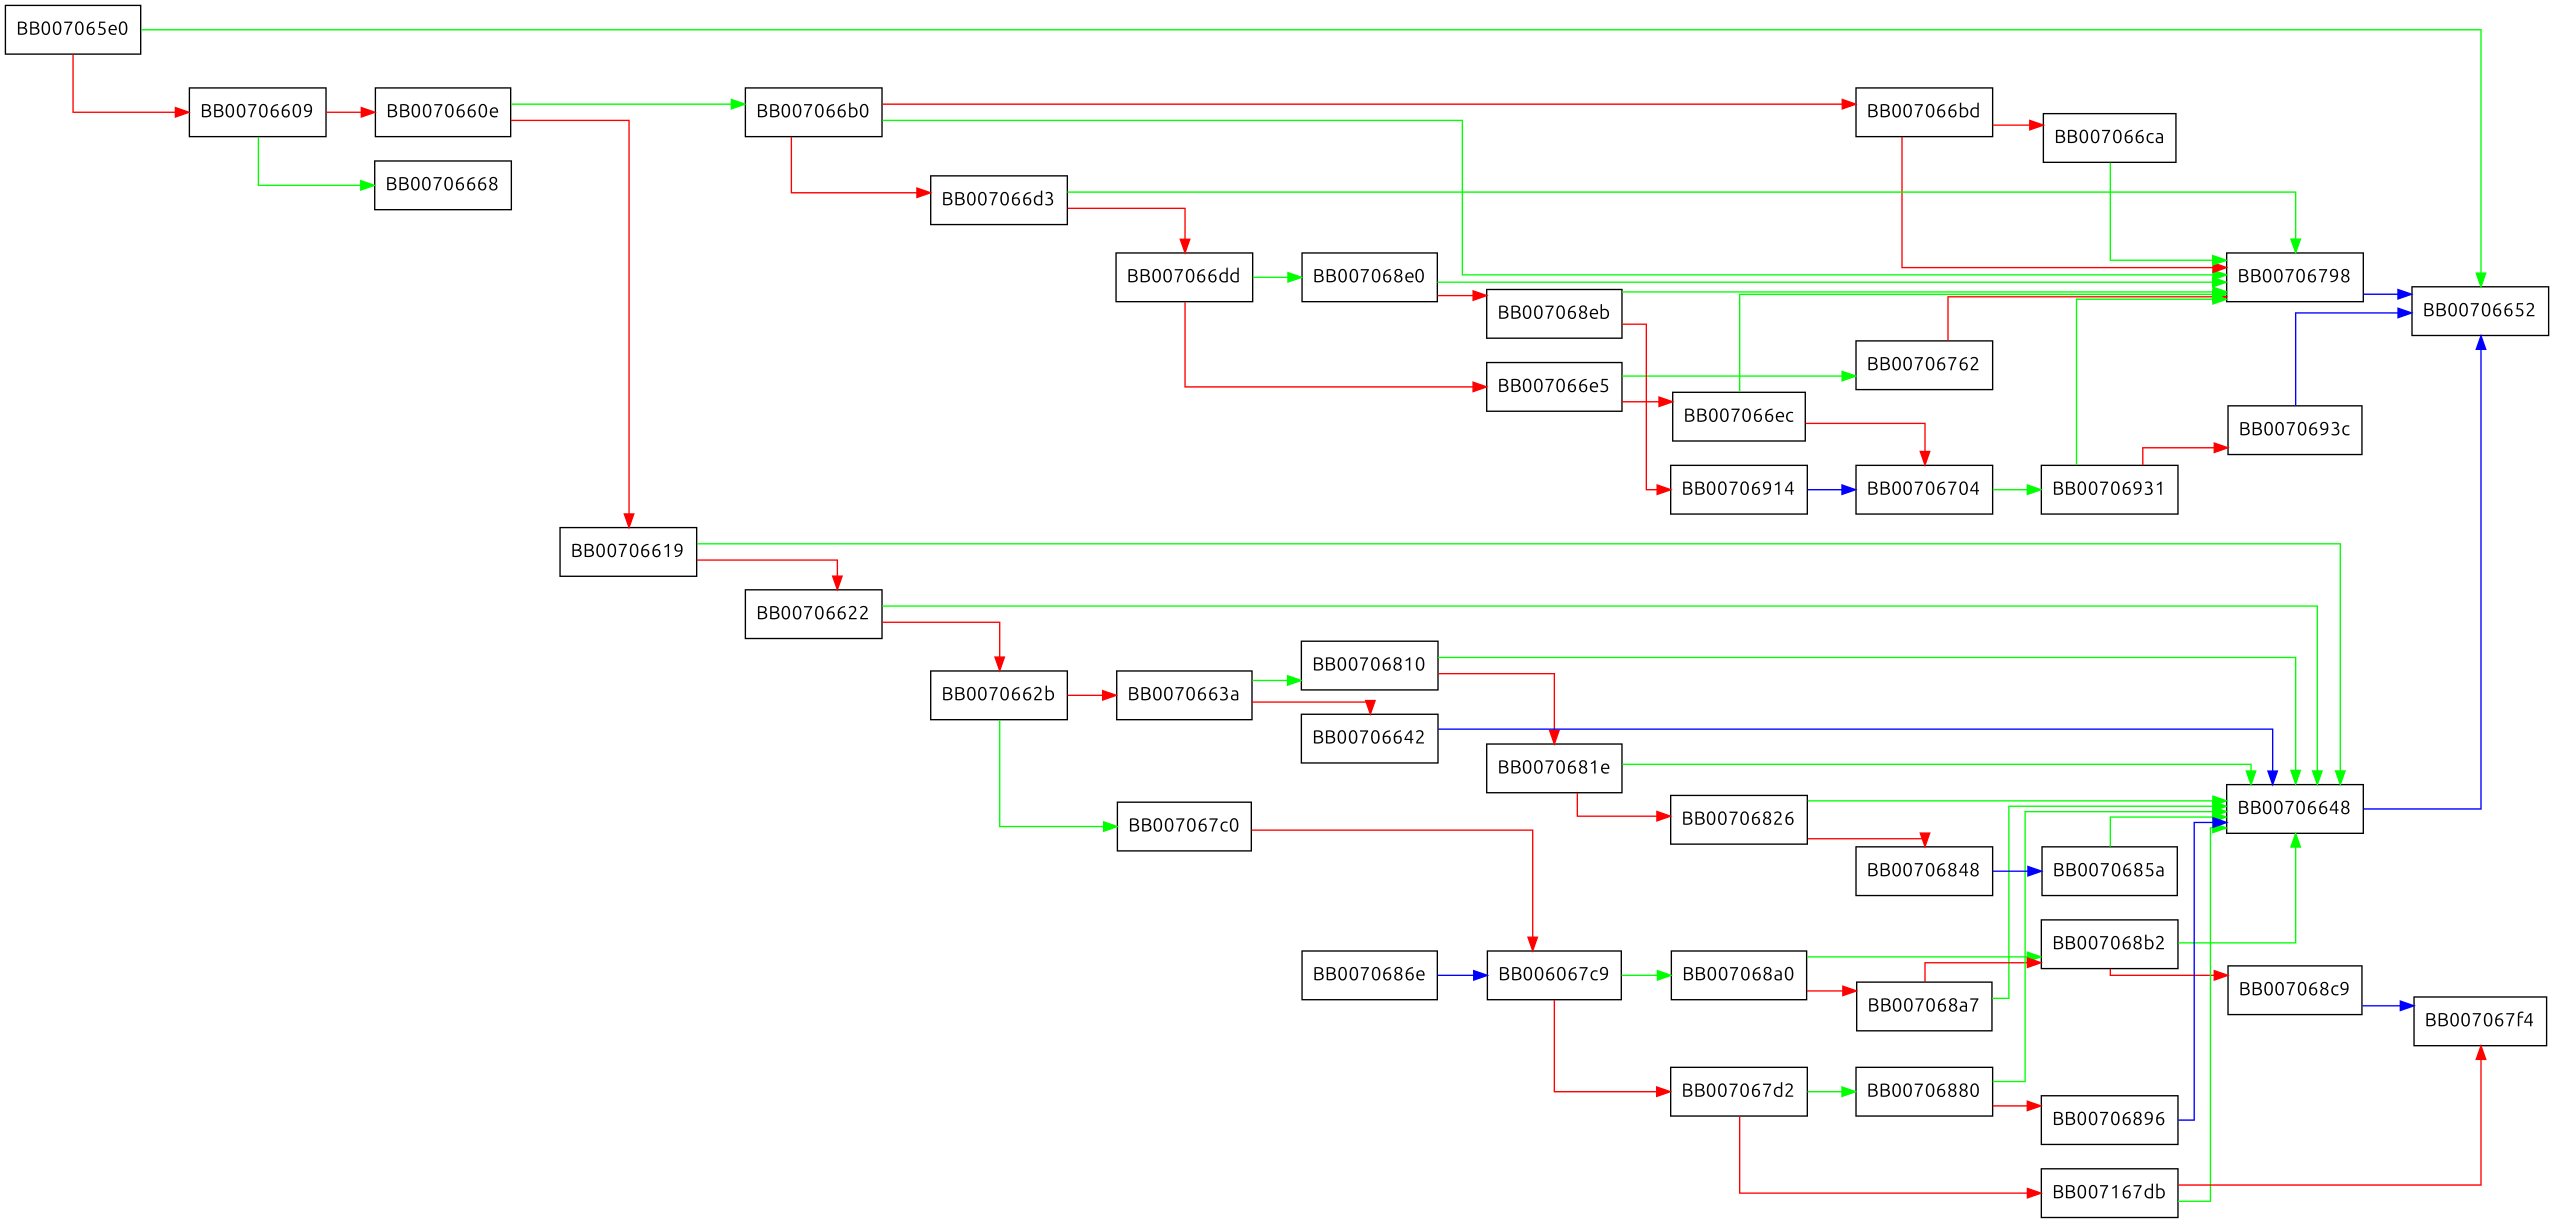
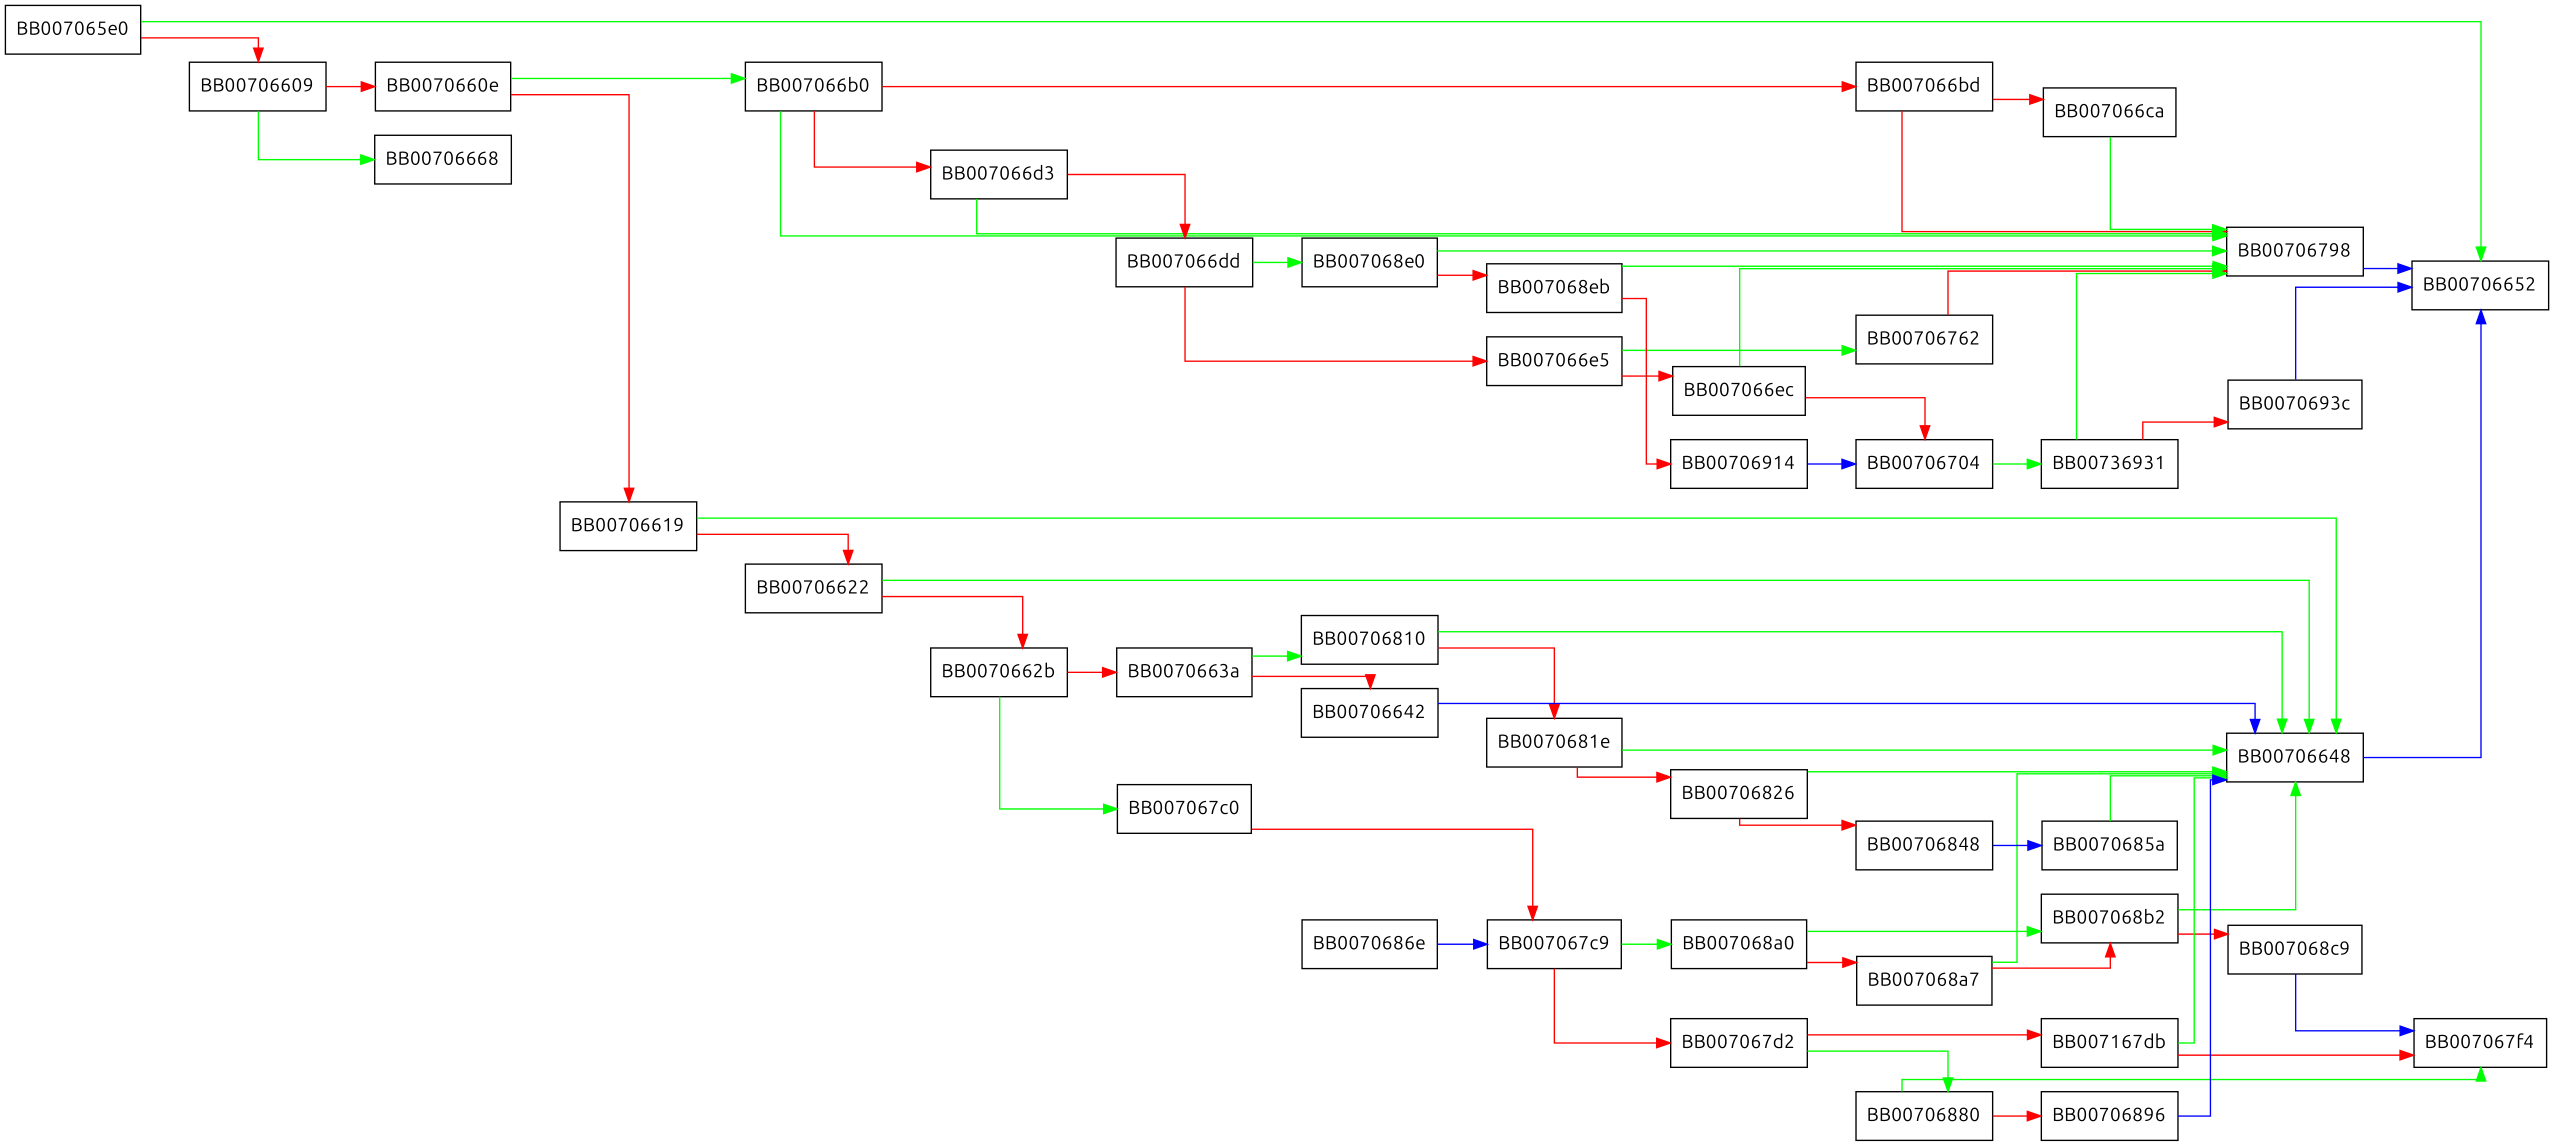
node "BB00706931": label "BB00706931" -> "BB00736931"
edge "BB00706880" -> "BB00706648": now "BB00706880" -> "BB007067f4"
node "BB006067c9": label "BB006067c9" -> "BB007067c9"
